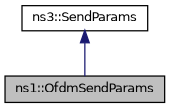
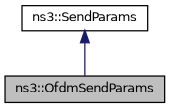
node "ns1::OfdmSendParams": label "ns1::OfdmSendParams" -> "ns3::OfdmSendParams"
